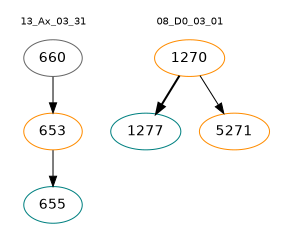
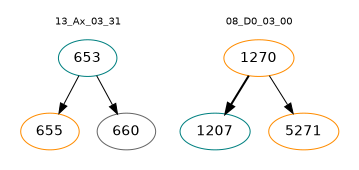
cluster "08_D0_03_01": label "08_D0_03_01" -> "08_D0_03_00"
edge "660" -> "653": reversed
node "653": color darkorange -> teal
node "1277": label "1277" -> "1207"
node "655": color teal -> darkorange
